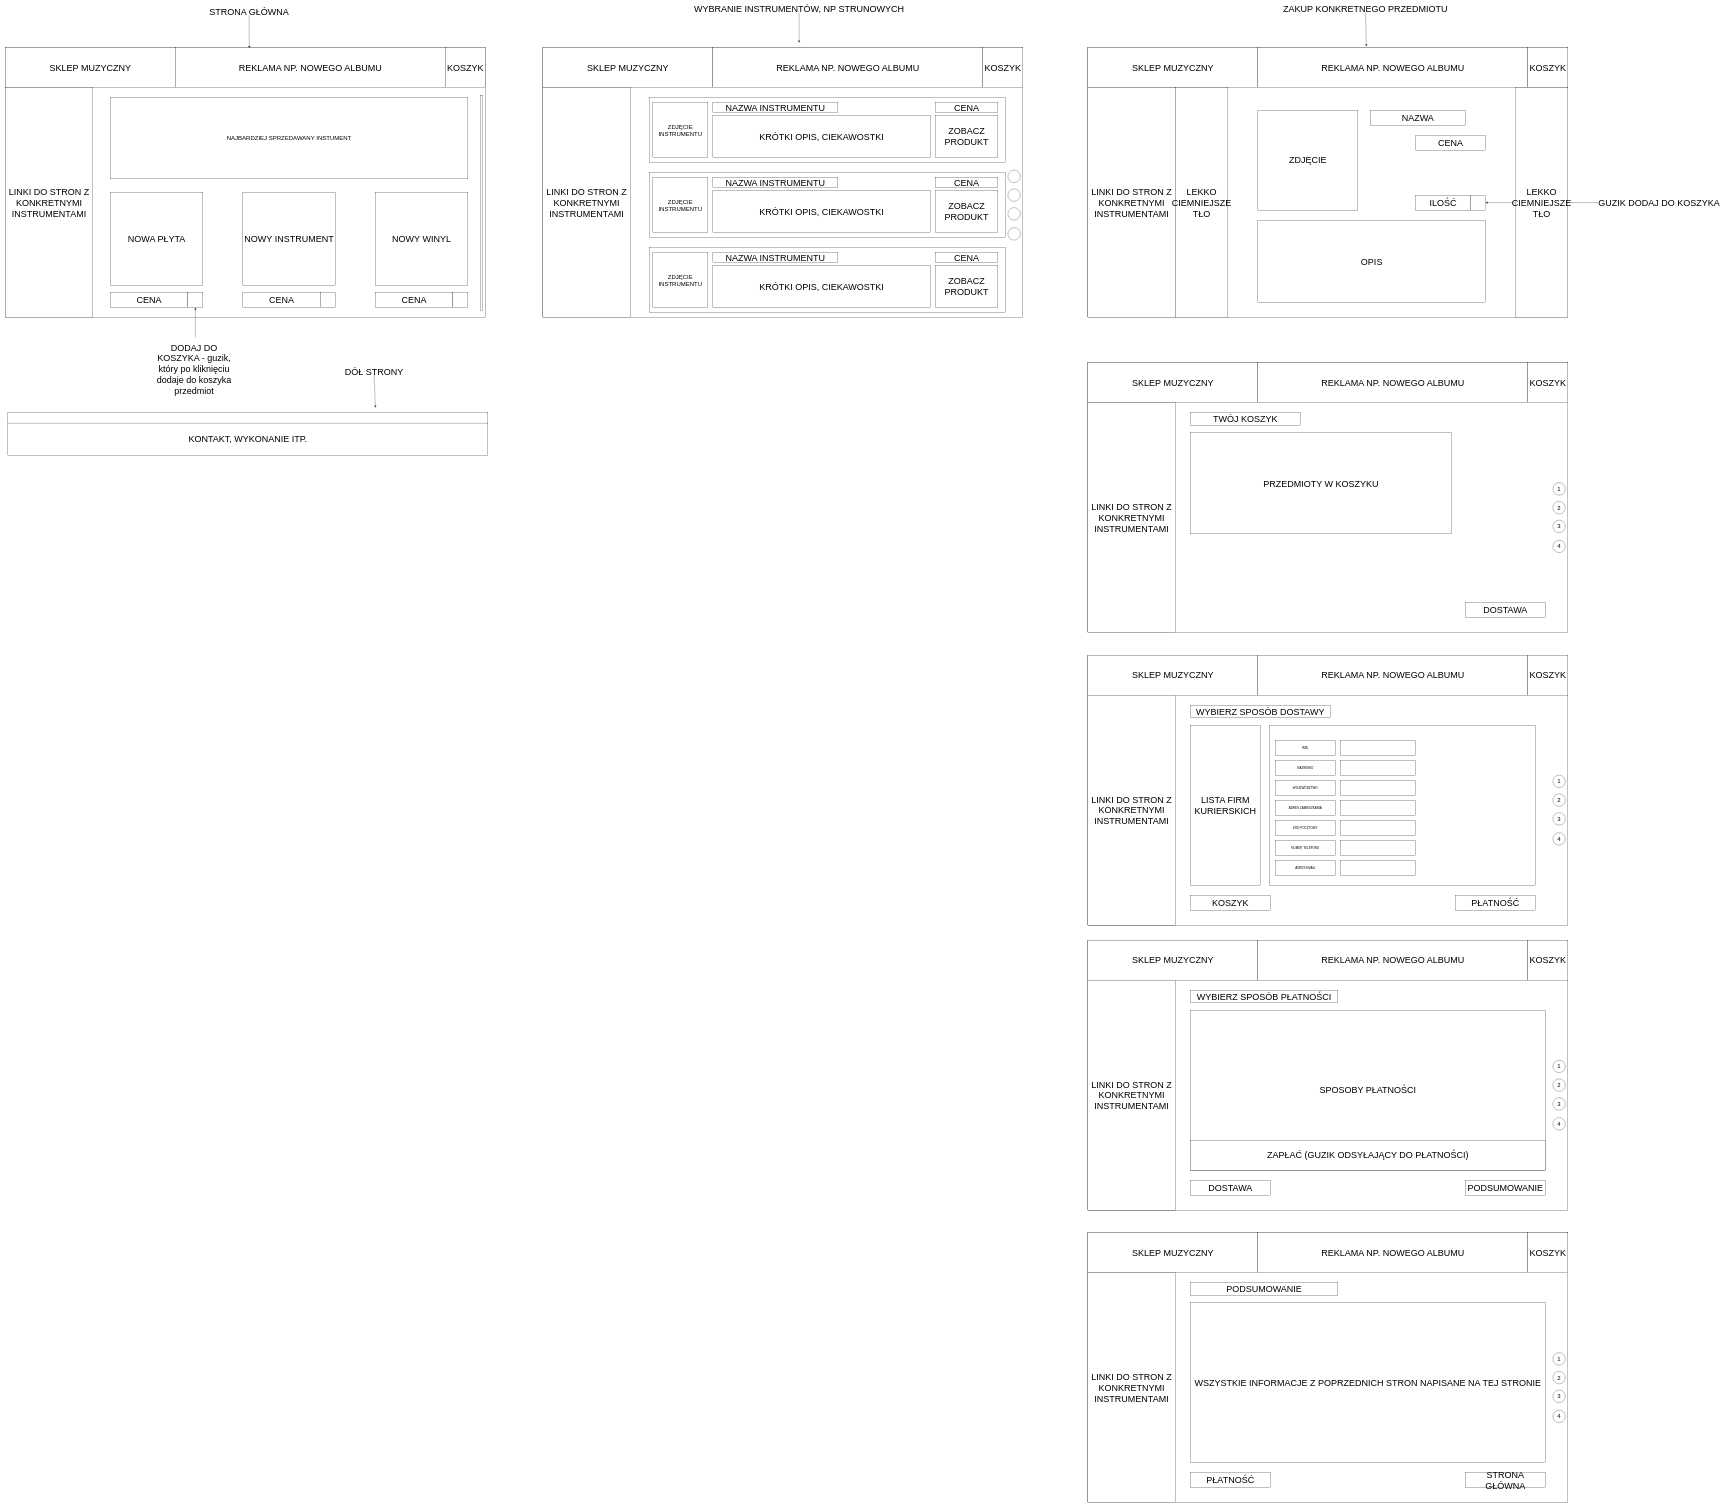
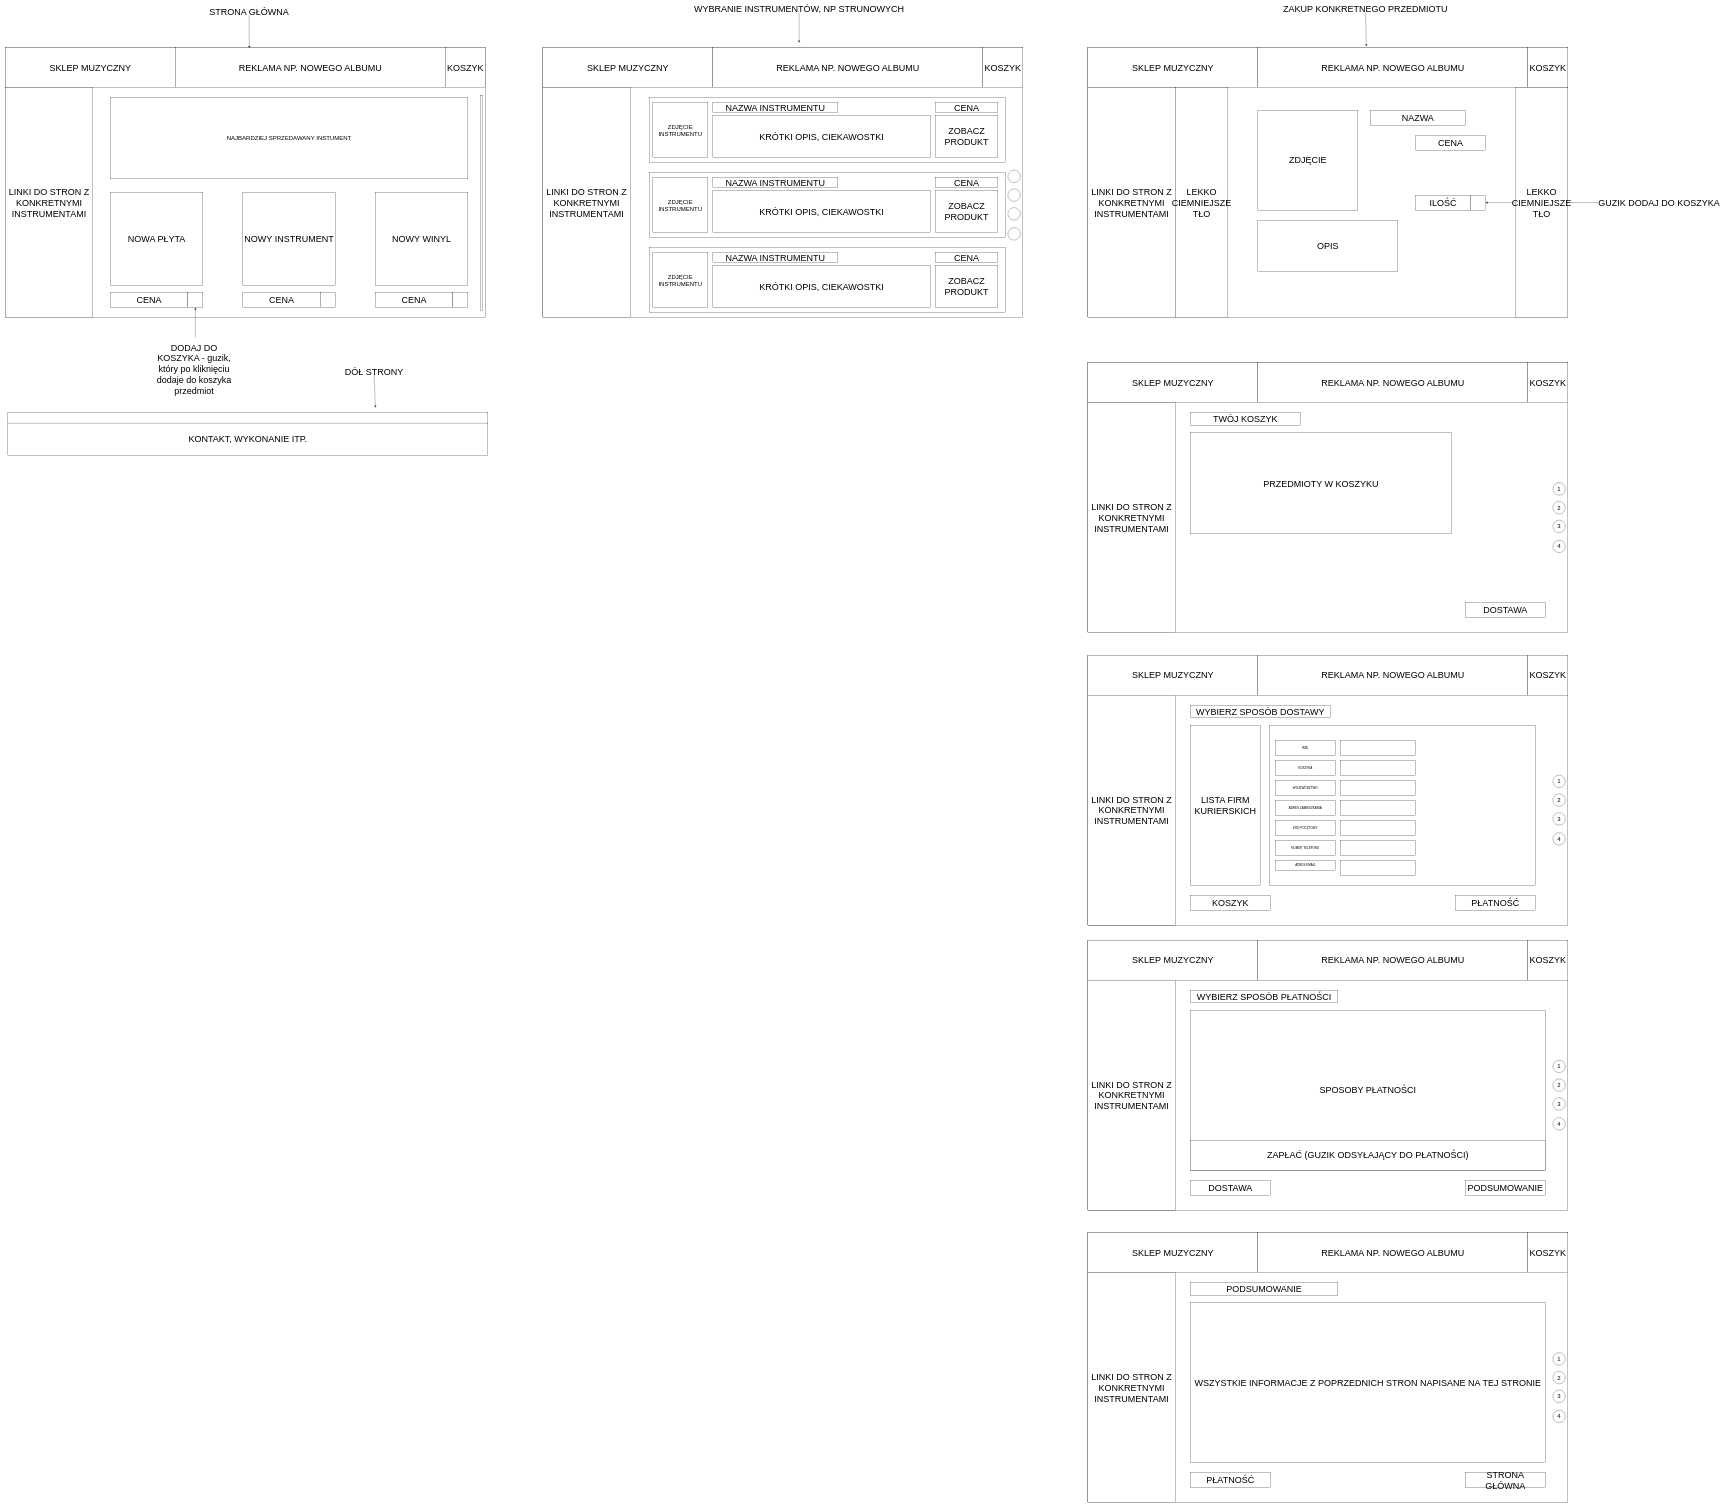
node "OPIS": size 228x83 -> 140x51
node "NAZWISKO": label "NAZWISKO" -> "KOSZYKA"
node "ADRES EMAIL": size 60x15 -> 60x10
